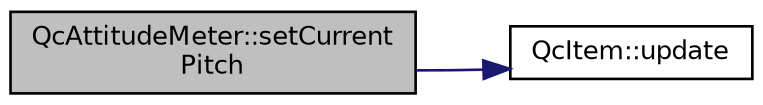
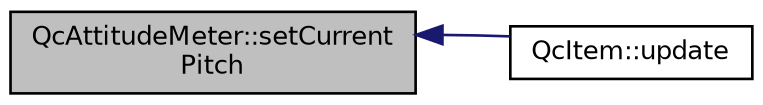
edge "QcAttitudeMeter::setCurrent Pitch" -> "QcItem::update": reversed
